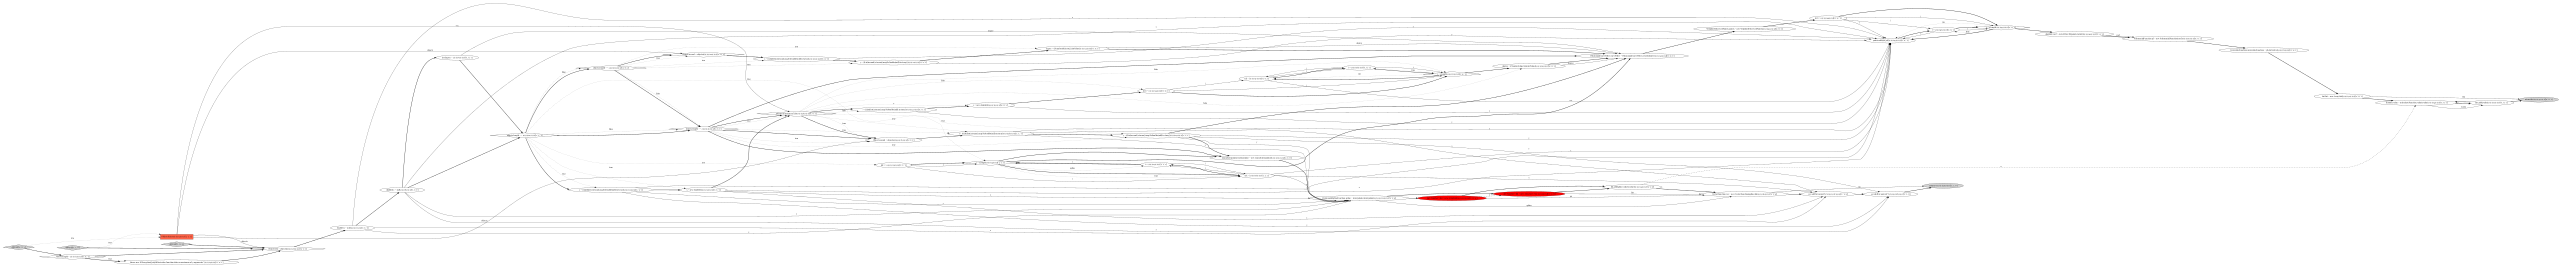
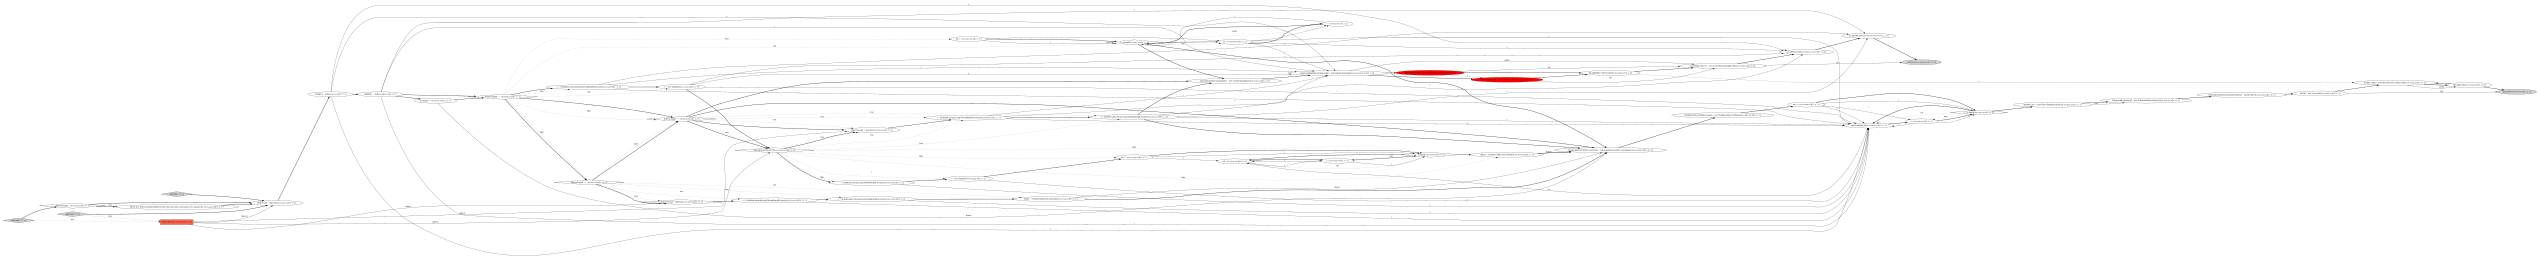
edge "Object objects@@@2@@@['1', '1', '1']" -> "objects(1( instanceof List@@@26@@@['0', '0', '1']": label "vec" -> "objects"
edge "i++@@@15@@@['1', '1', '1']" -> "x(i( = i@@@16@@@['1', '1', '1']": removed, label "i"
node "Object first = objects(0(@@@6@@@['1', '1', '1']": shape diamond -> ellipse
